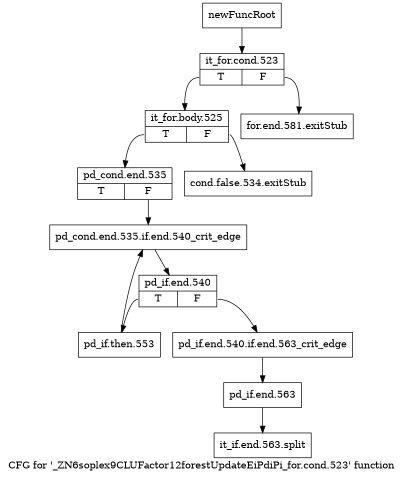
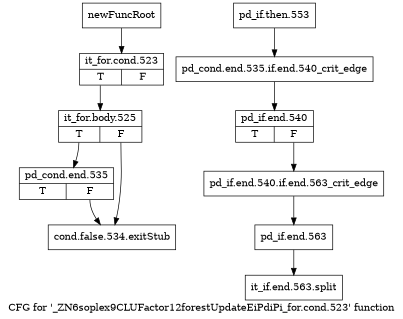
node "for.end.581.exitStub": removed
edge "pd_cond.end.535" -> "pd_cond.end.535.if.end.540_crit_edge": now "pd_cond.end.535" -> "cond.false.534.exitStub"
edge "pd_if.end.540" -> "pd_if.then.553": removed
